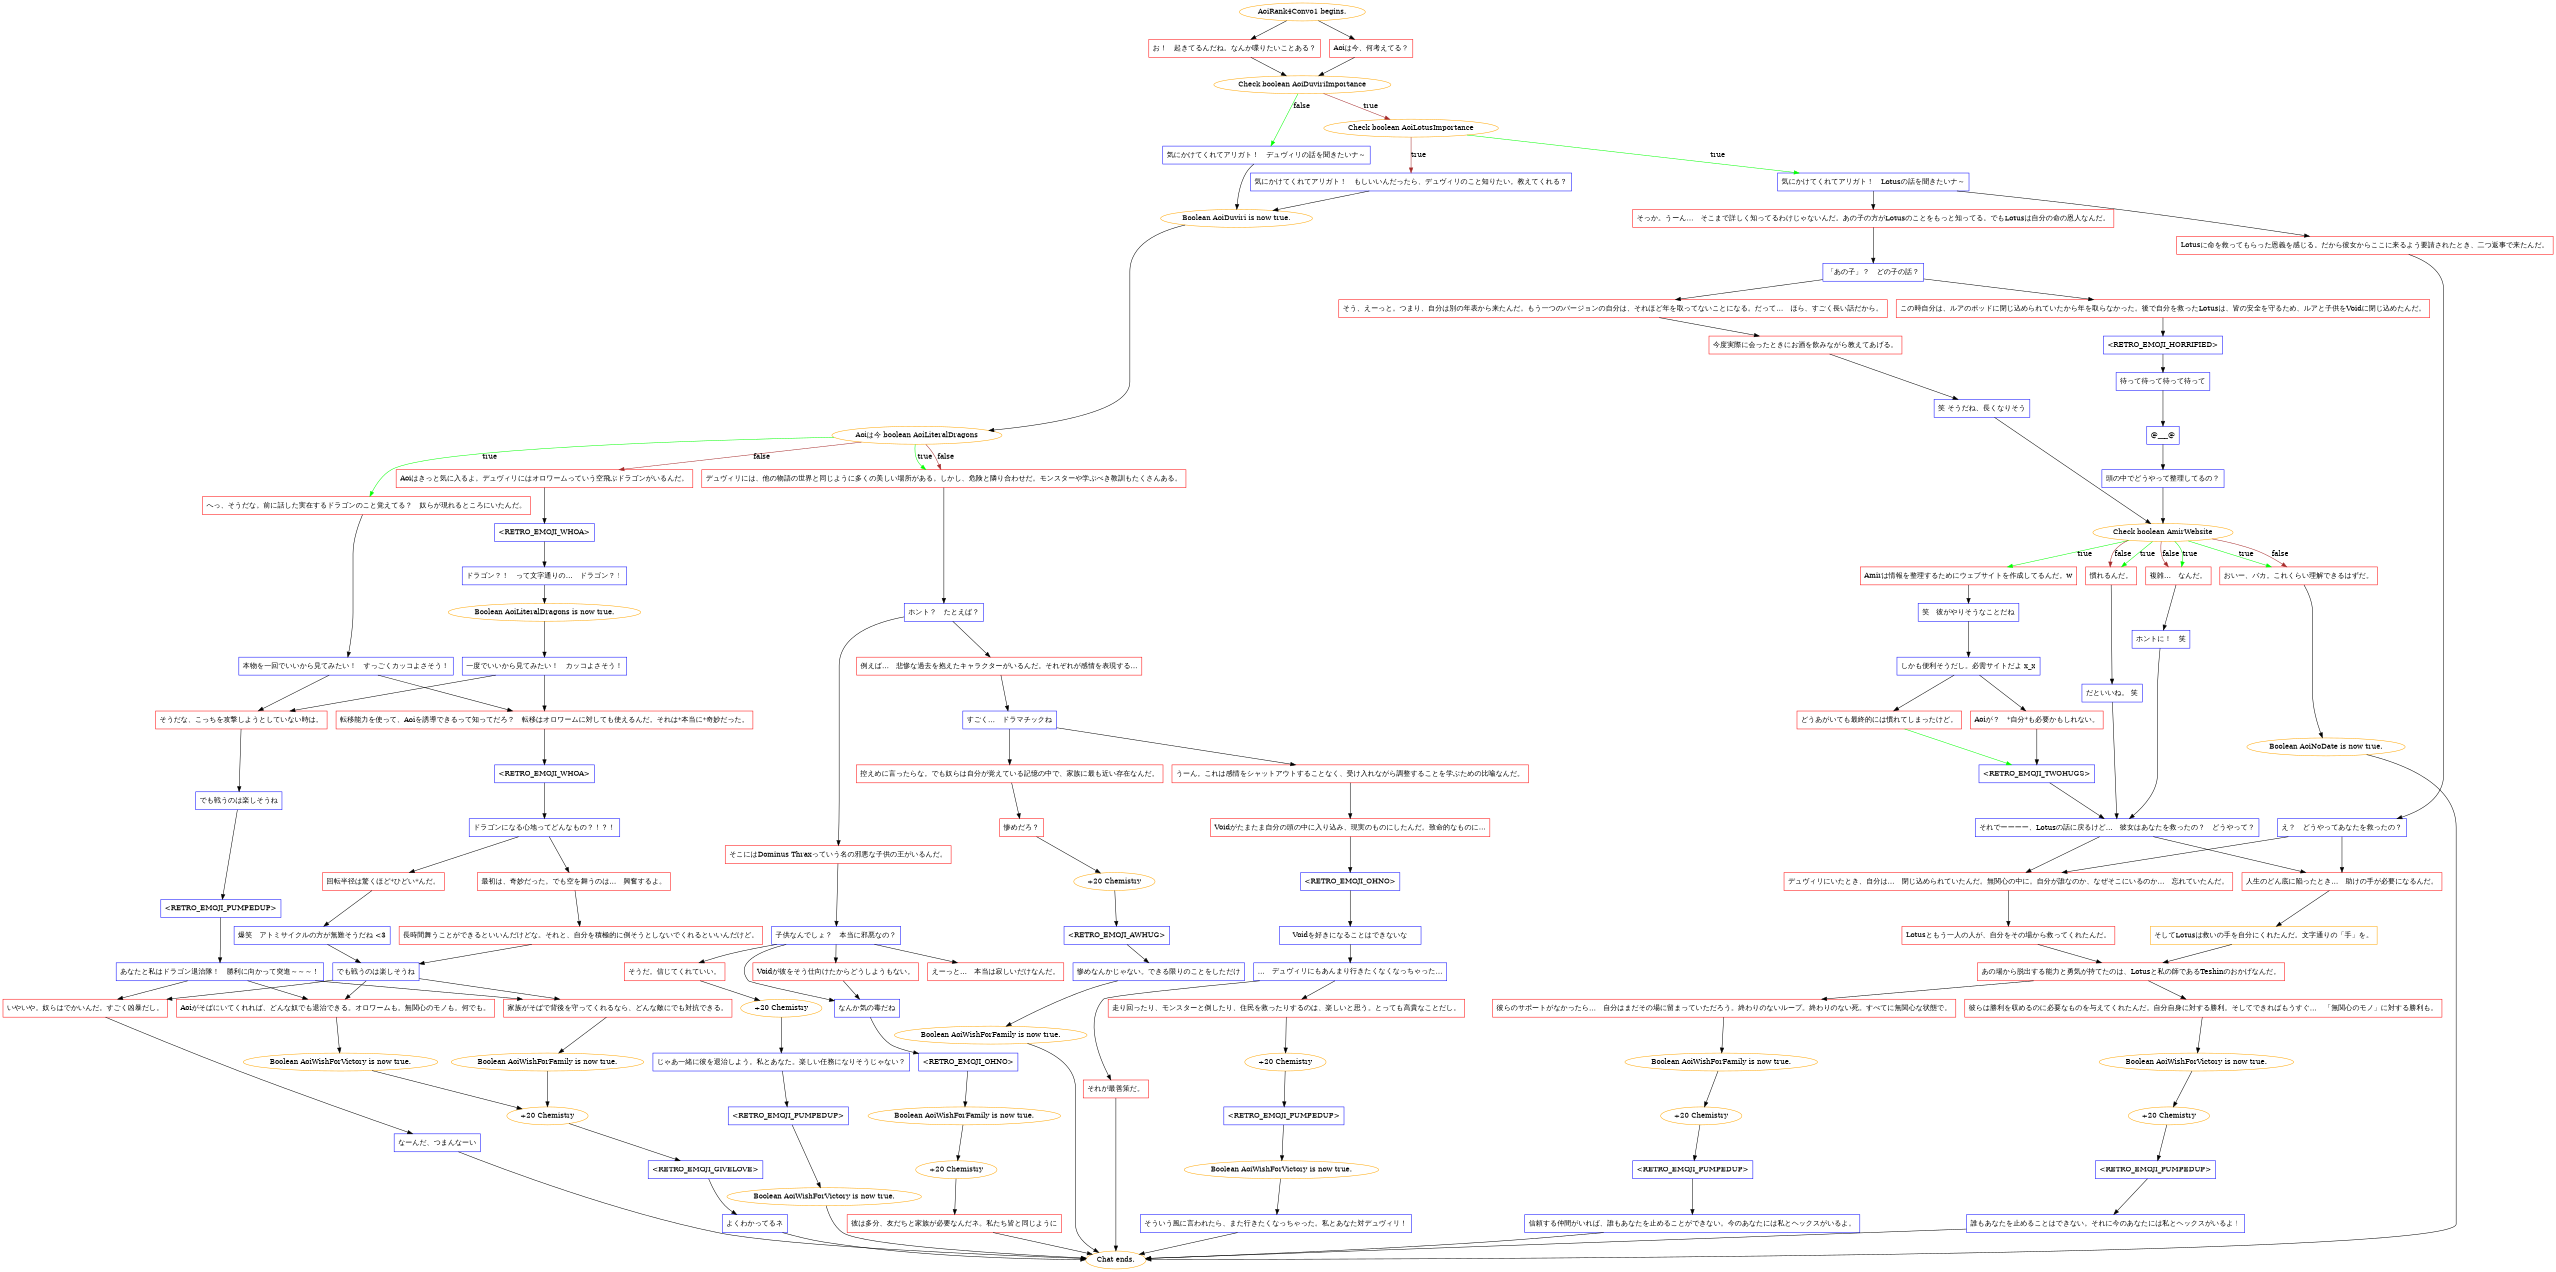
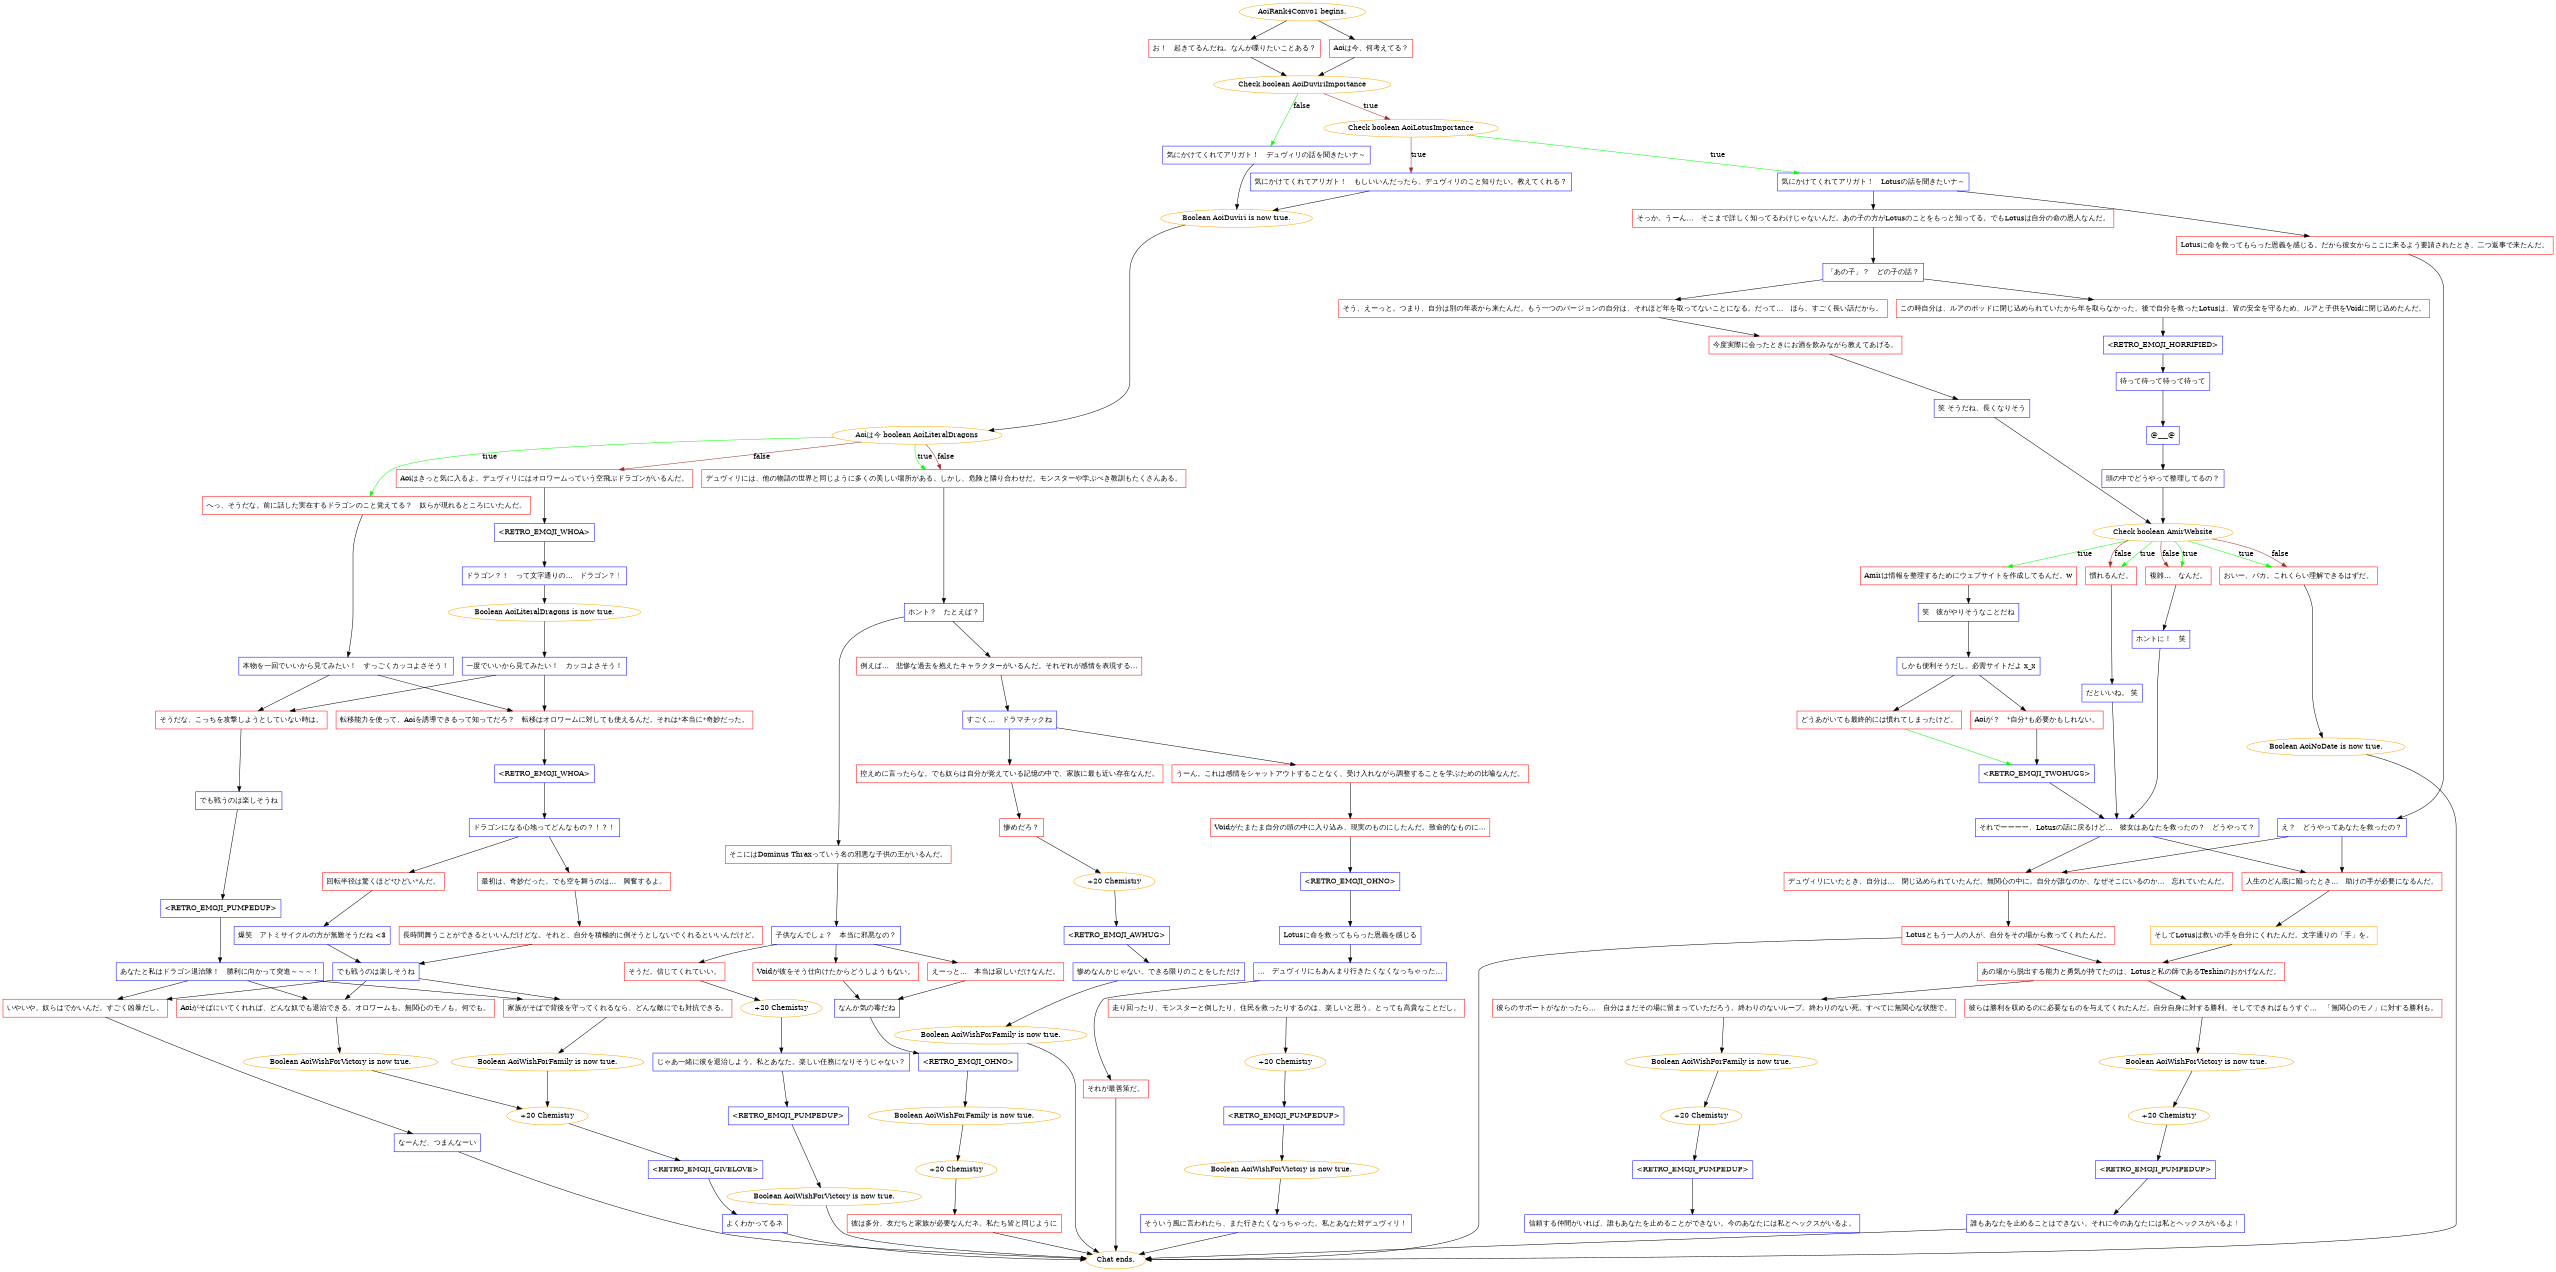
node "Voidを好きになることはできないな": label "Voidを好きになることはできないな" -> "Lotusに命を救ってもらった恩義を感じる"
edge "子供なんでしょ？　本当に邪悪なの？" -> "なんか気の毒だね": now "えーっと…　本当は寂しいだけなんだ。" -> "なんか気の毒だね"
edge "…　デュヴィリにもあんまり行きたくなくなっちゃった…" -> "走り回ったり、モンスターと倒したり、住民を救ったりするのは、楽しいと思う。とっても高貴なことだし。": removed
edge "信頼する仲間がいれば、誰もあなたを止めることができない。今のあなたには私とヘックスがいるよ。" -> "Chat ends.": now "Lotusともう一人の人が、自分をその場から救ってくれたんだ。" -> "Chat ends."
